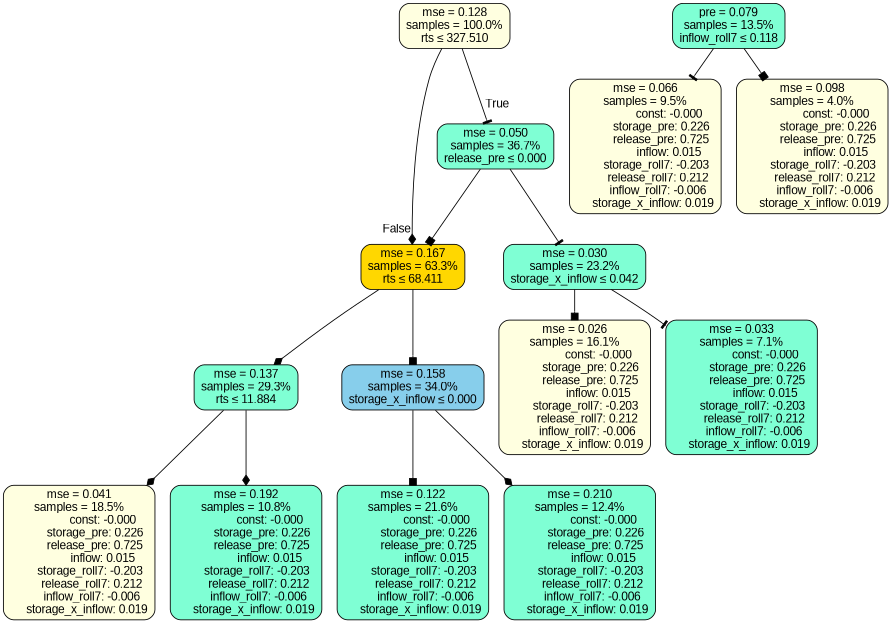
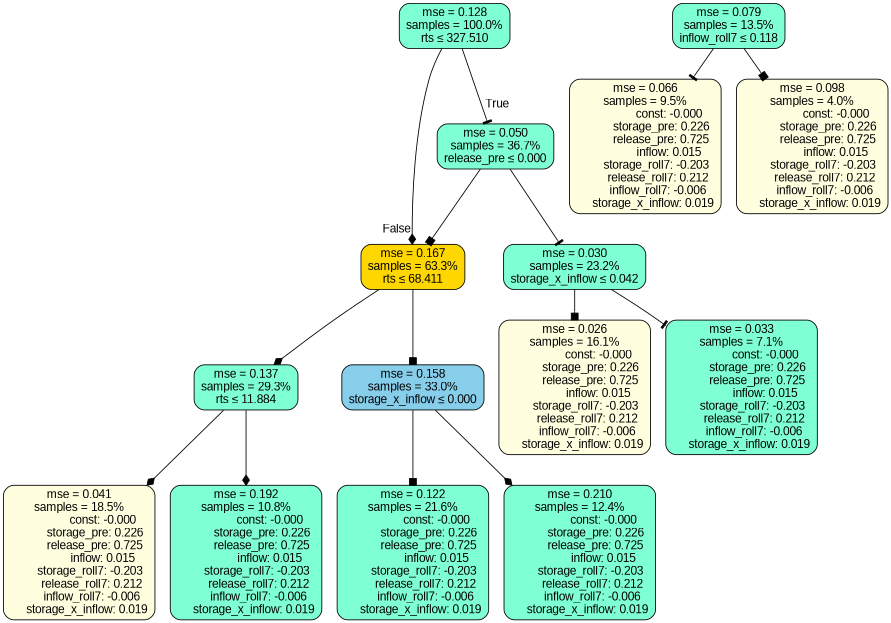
node "mse = 0.128 samples = 100.0% rts ≤ 327.510": fillcolor lightyellow -> aquamarine
node "pre = 0.079 samples = 13.5% inflow_roll7 ≤ 0.118": label "pre = 0.079 samples = 13.5% inflow_roll7 ≤ 0.118" -> "mse = 0.079 samples = 13.5% inflow_roll7 ≤ 0.118"
node "mse = 0.158 samples = 34.0% storage_x_inflow ≤ 0.000": label "mse = 0.158 samples = 34.0% storage_x_inflow ≤ 0.000" -> "mse = 0.158 samples = 33.0% storage_x_inflow ≤ 0.000"
